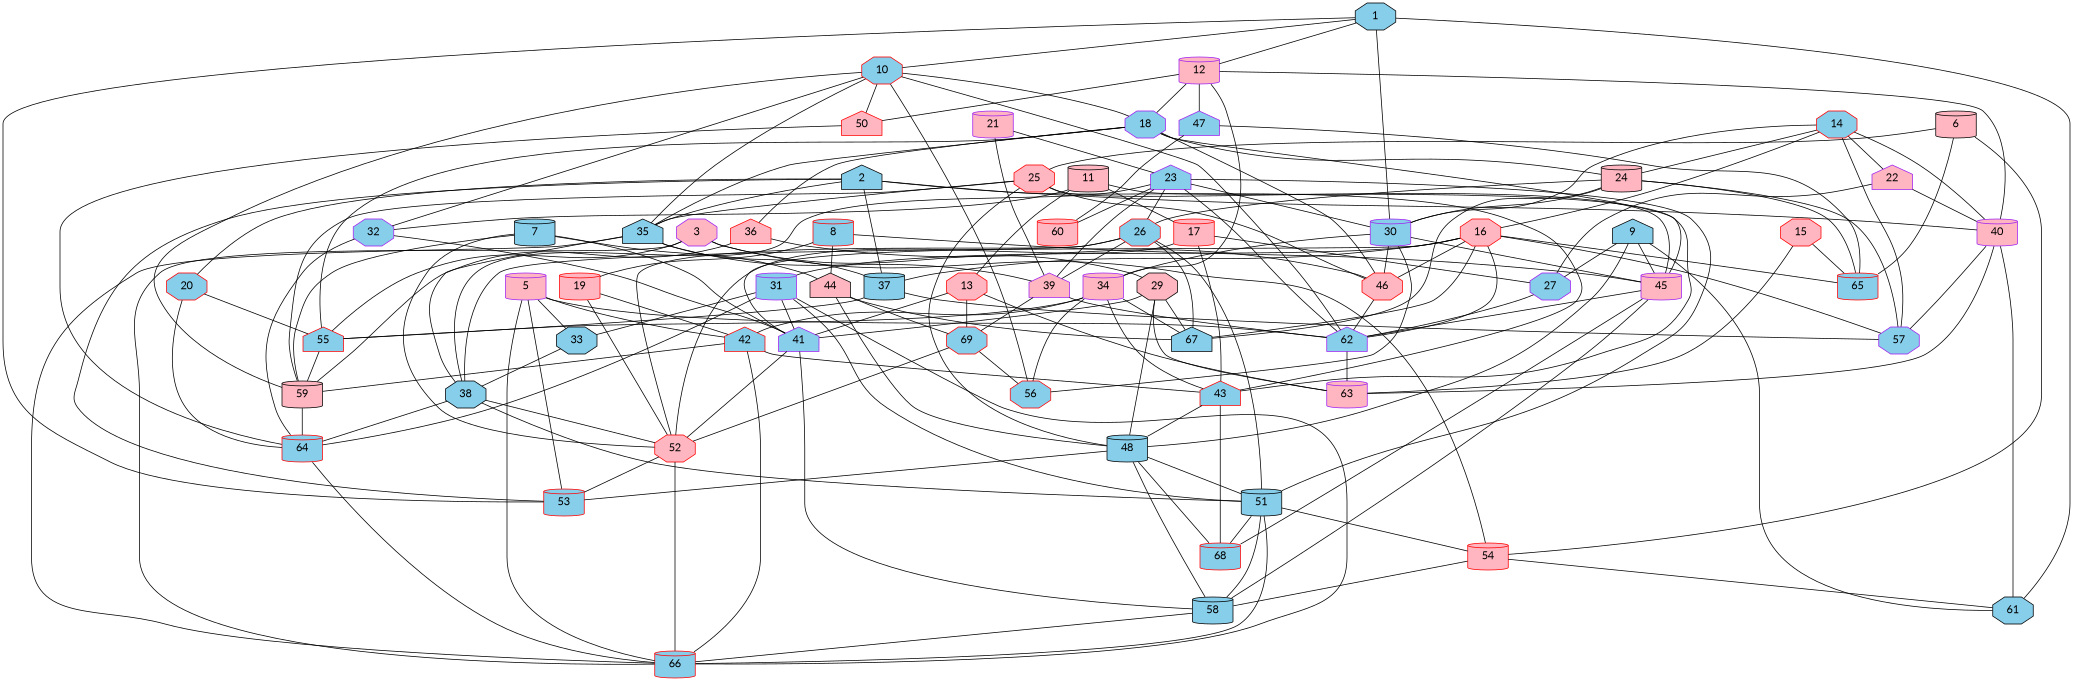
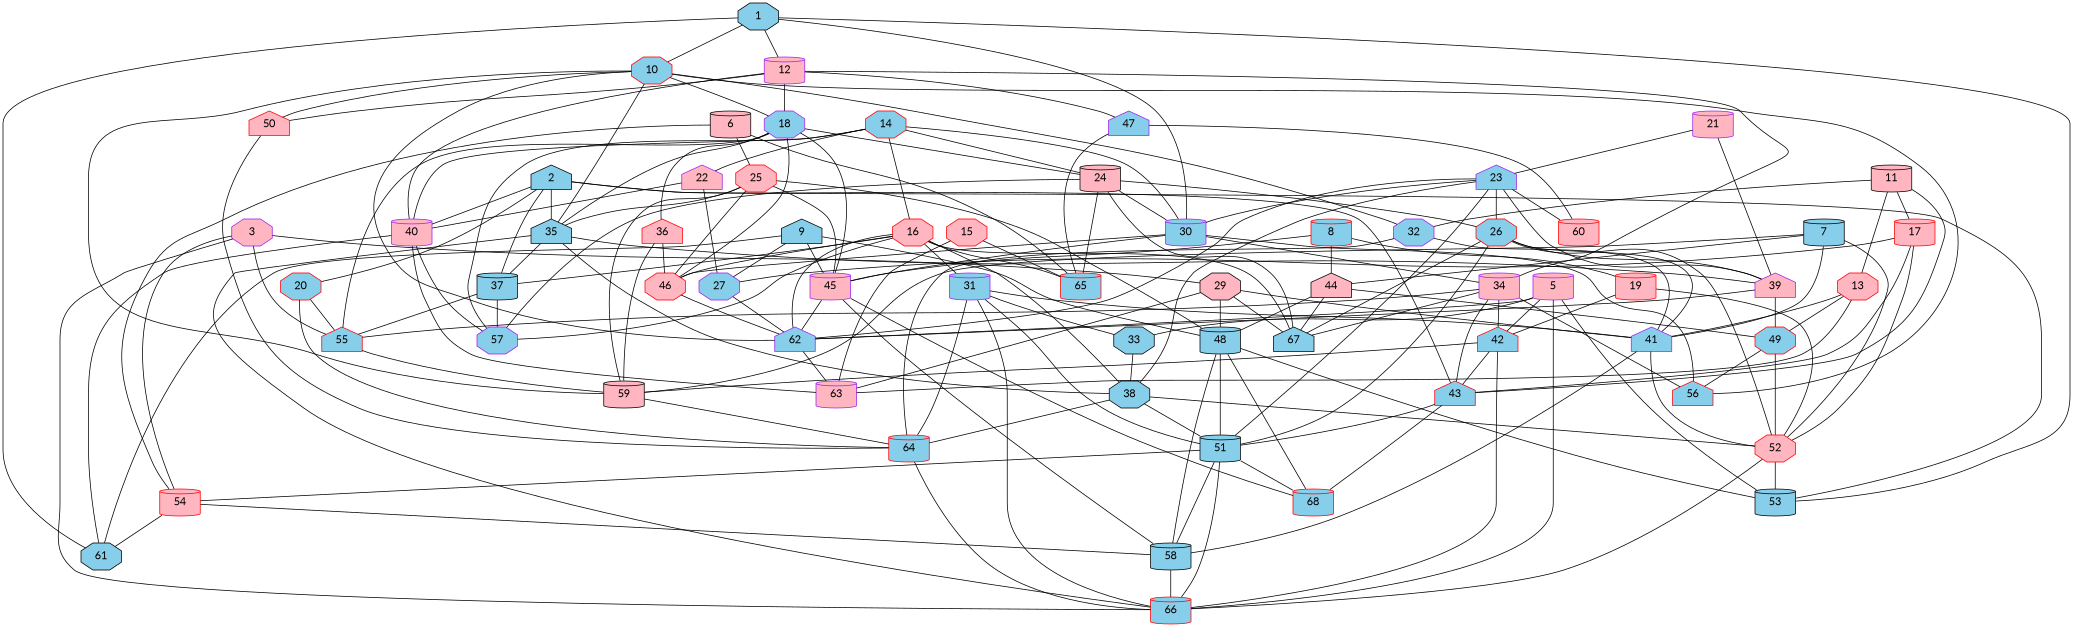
node "69": label "69" -> "49"
node "56": shape octagon -> house
edge "43" -- "48": now "43" -- "51"
node "53": color red -> black
